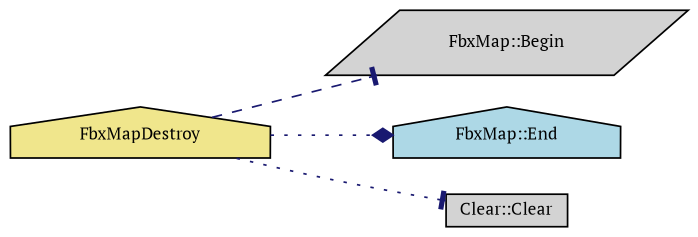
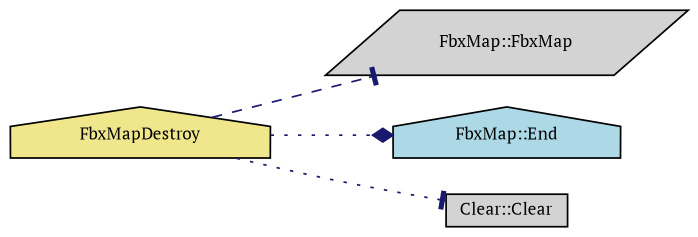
node "FbxMap::Begin": label "FbxMap::Begin" -> "FbxMap::FbxMap"
